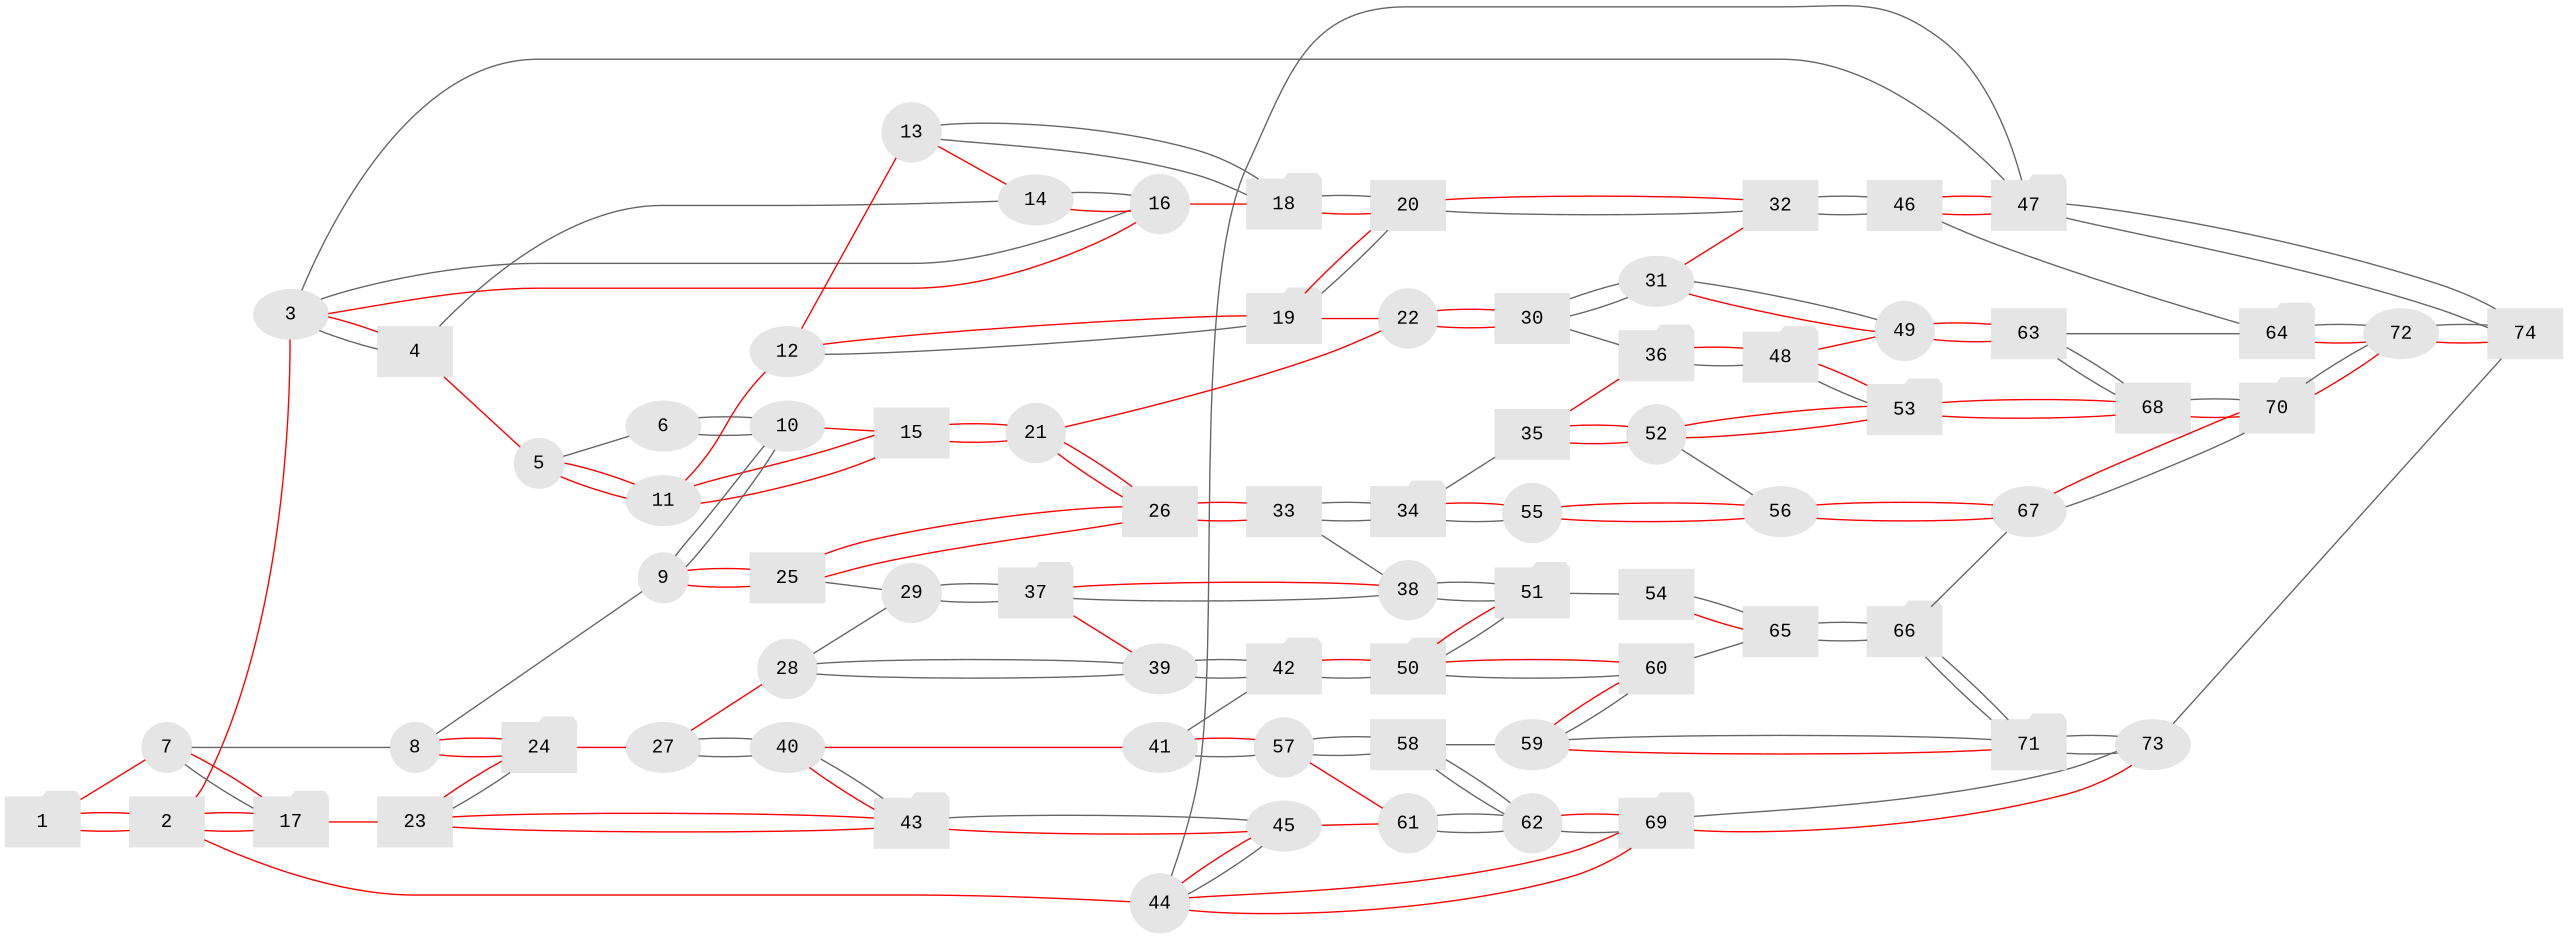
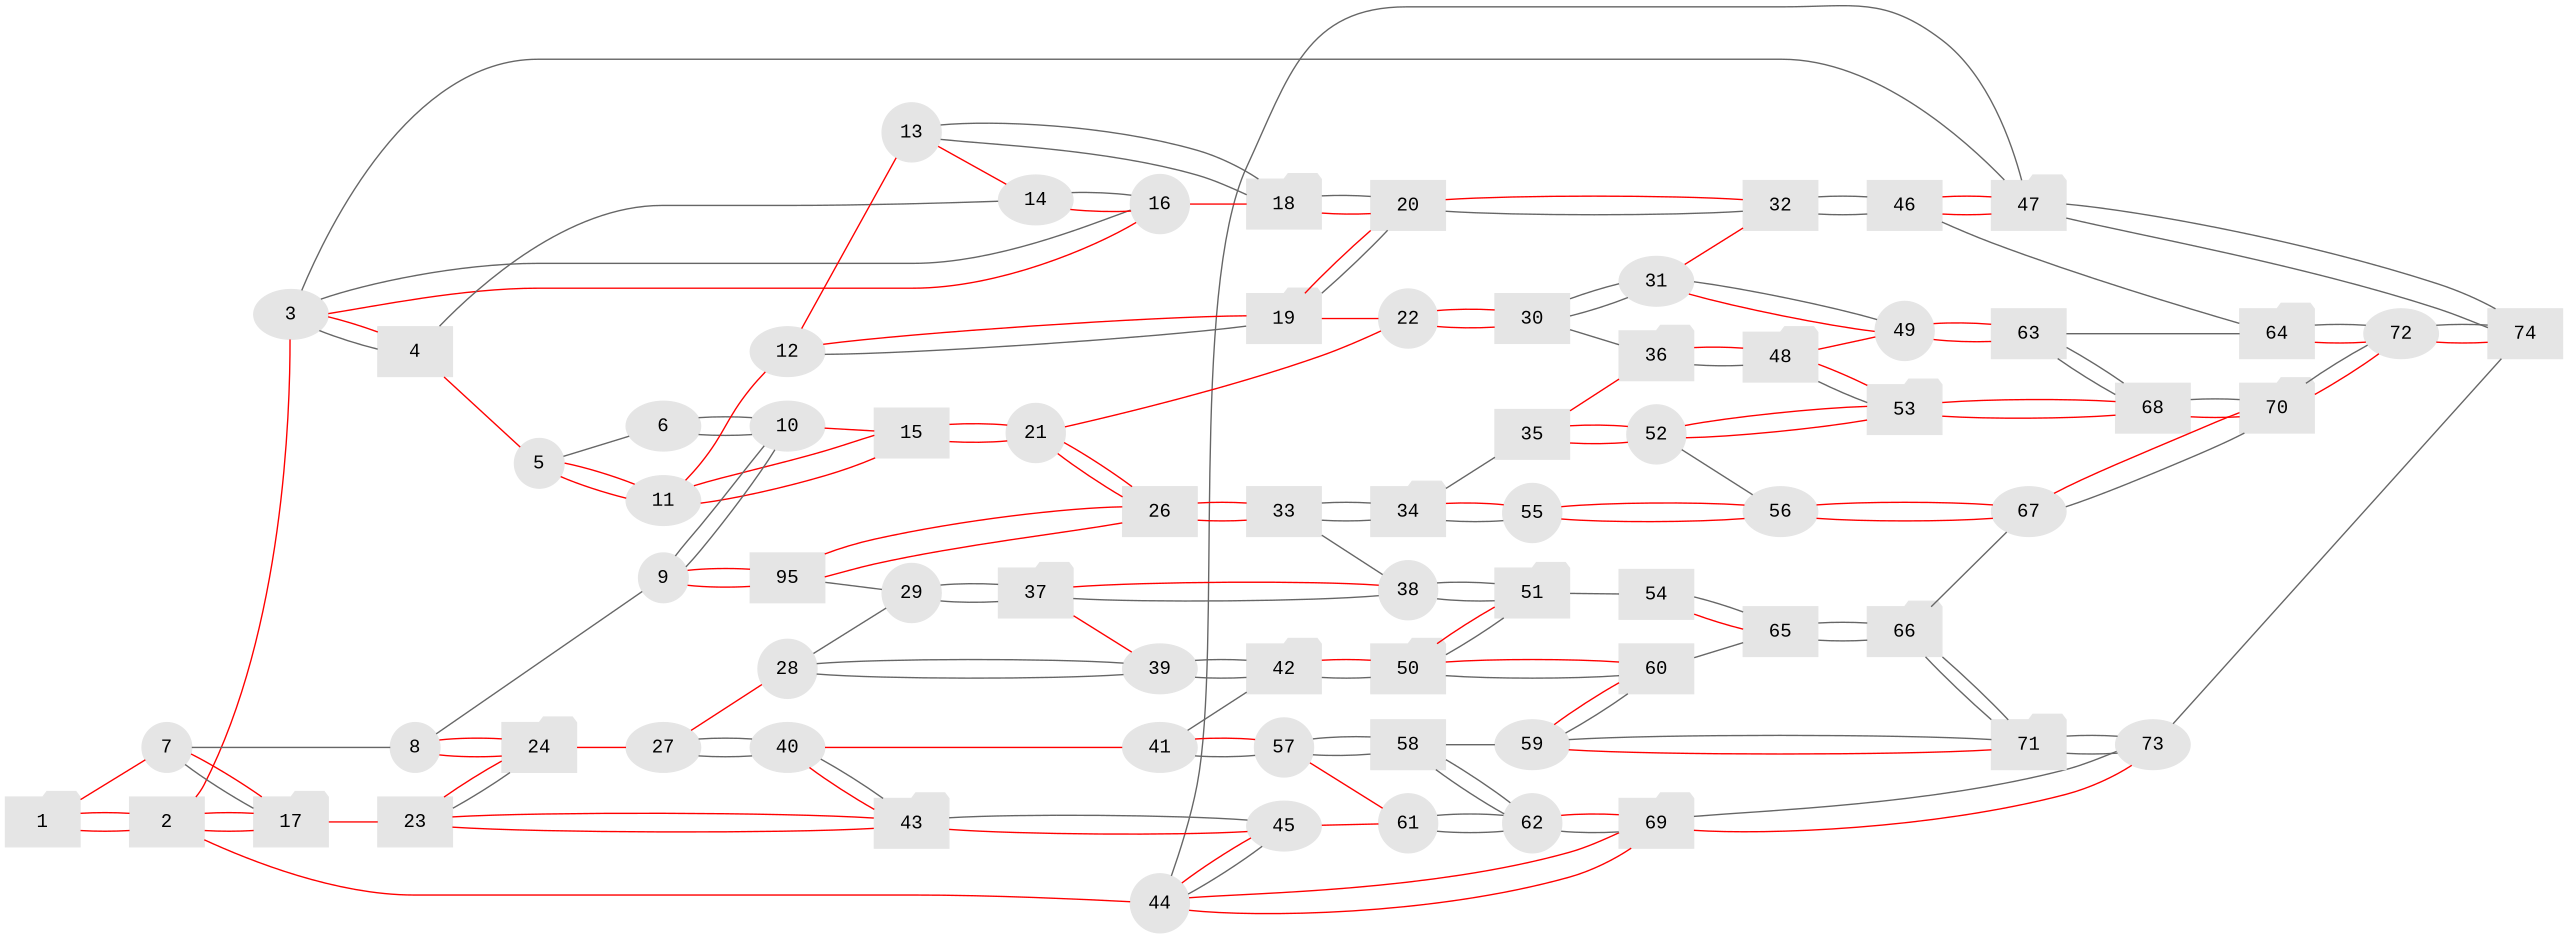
node "25": label "25" -> "95"
